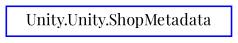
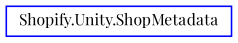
node "Unity.Unity.ShopMetadata": label "Unity.Unity.ShopMetadata" -> "Shopify.Unity.ShopMetadata"
